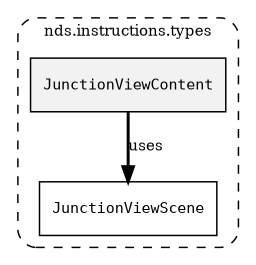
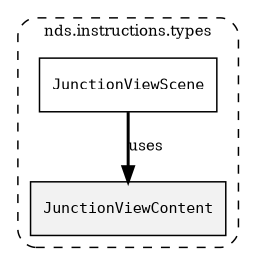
edge "JunctionViewContent" -> "JunctionViewScene": reversed
